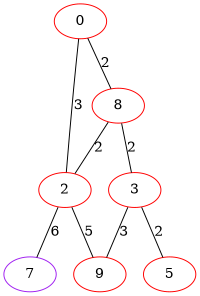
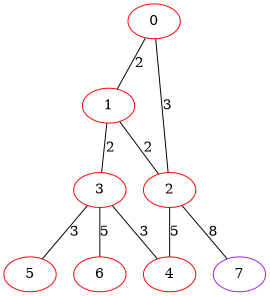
node "8": label "8" -> "1"
edge "2" -- "7": label "6" -> "8"
edge "3" -- "5": label "2" -> "3"
node "9": label "9" -> "4"
node "6": added
